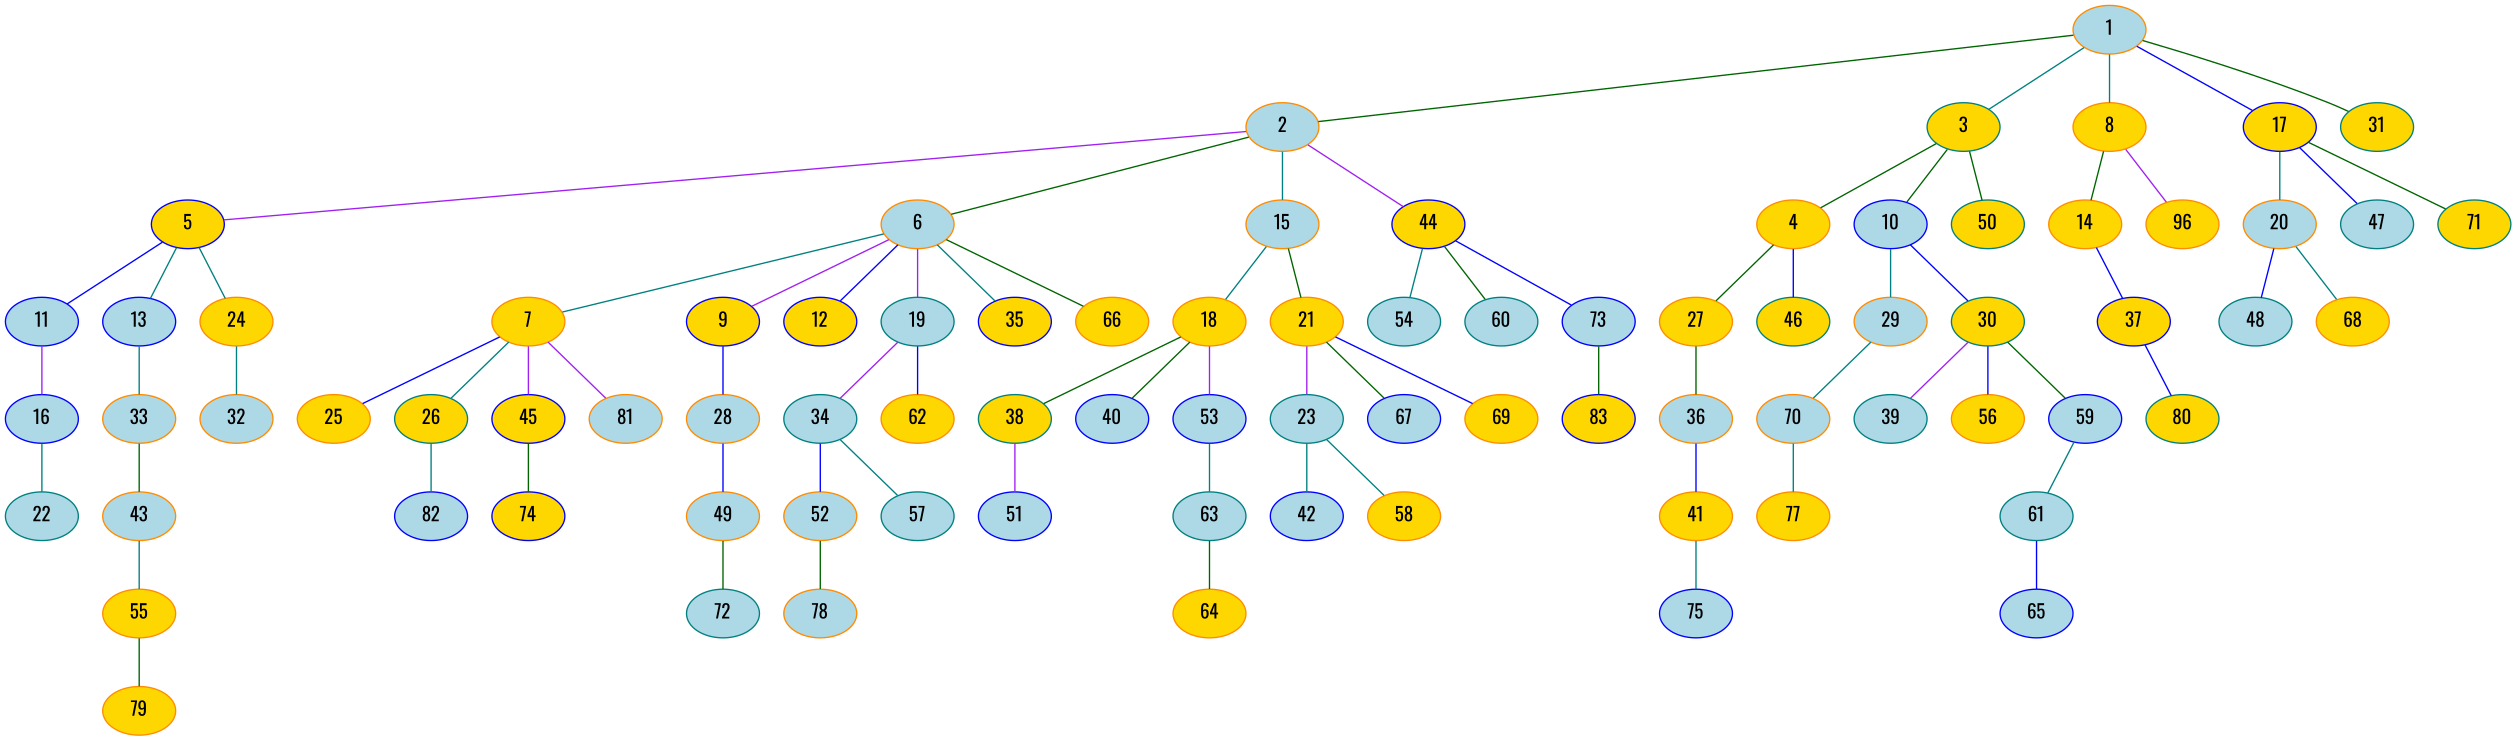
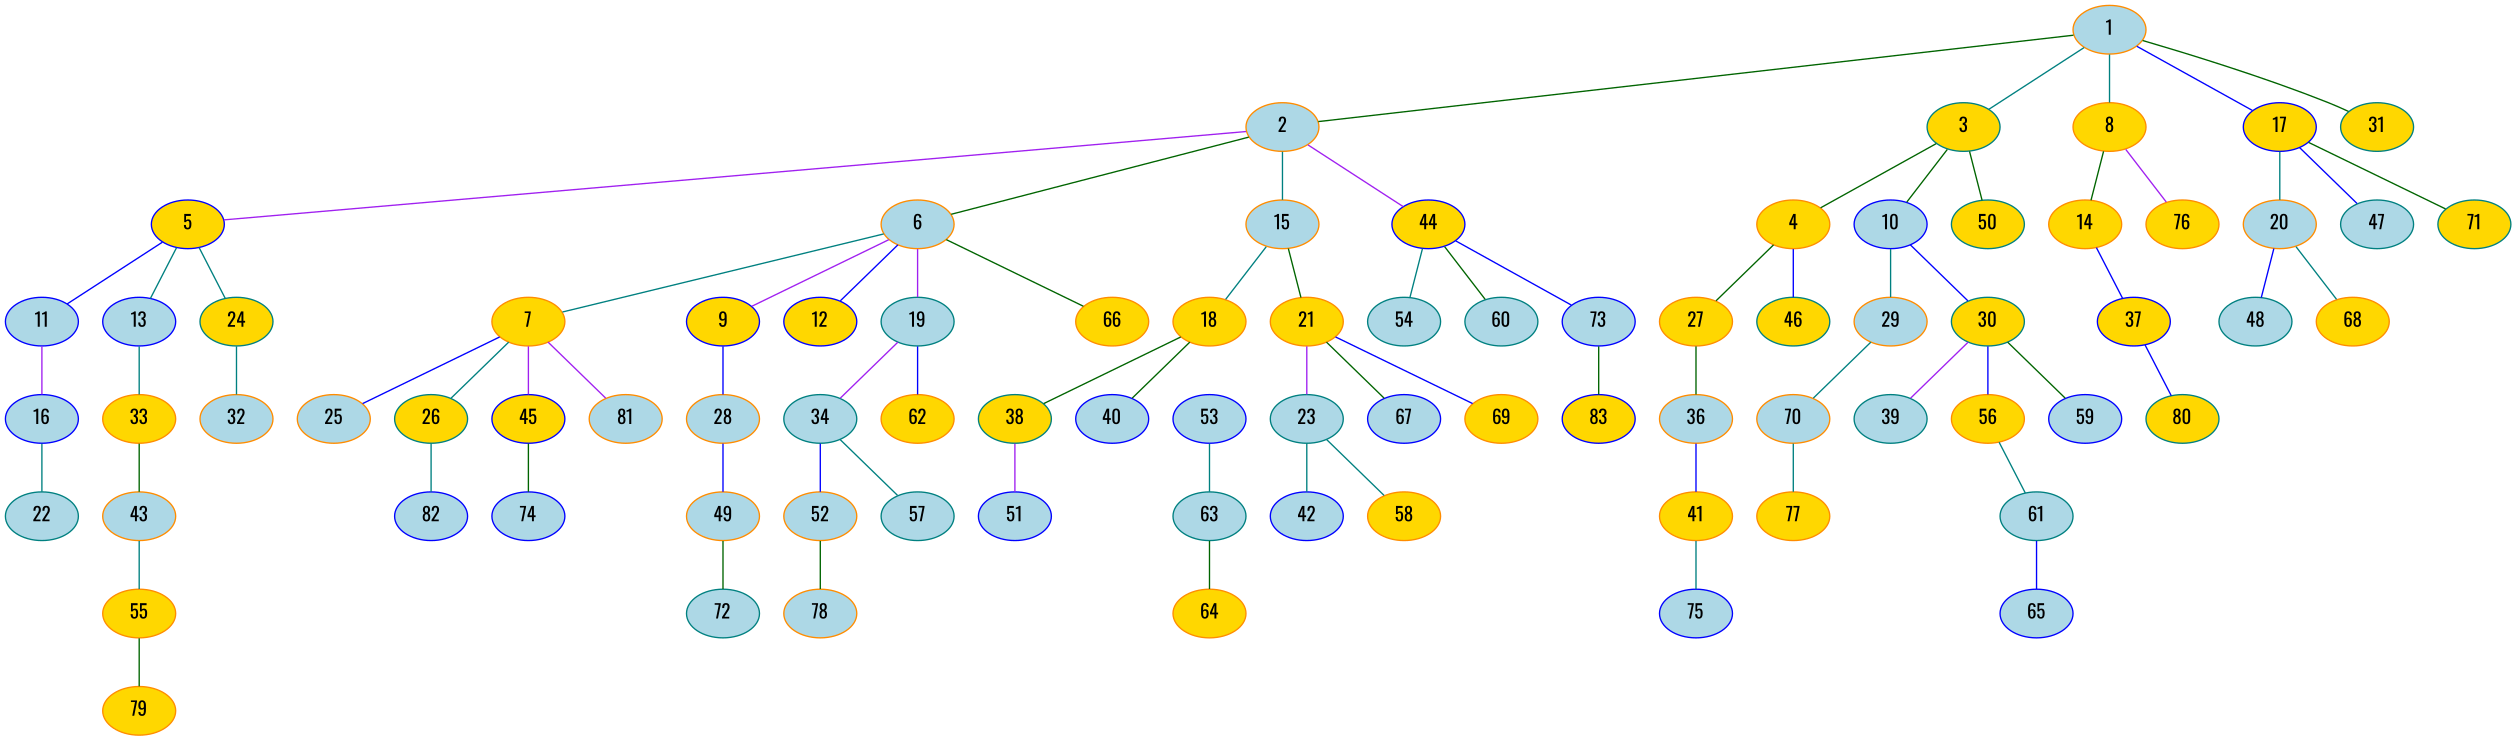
node "96": label "96" -> "76"
node "24": color darkorange -> teal
node "35": removed
edge "18" -- "53": removed
node "33": fillcolor lightblue -> gold
node "25": fillcolor gold -> lightblue
edge "59" -- "61": now "56" -- "61"
node "74": fillcolor gold -> lightblue
